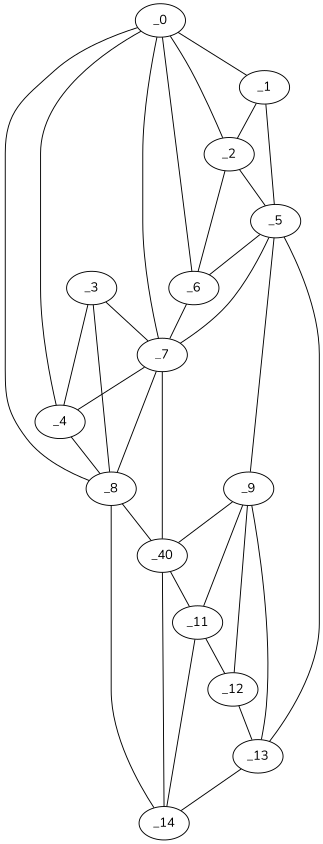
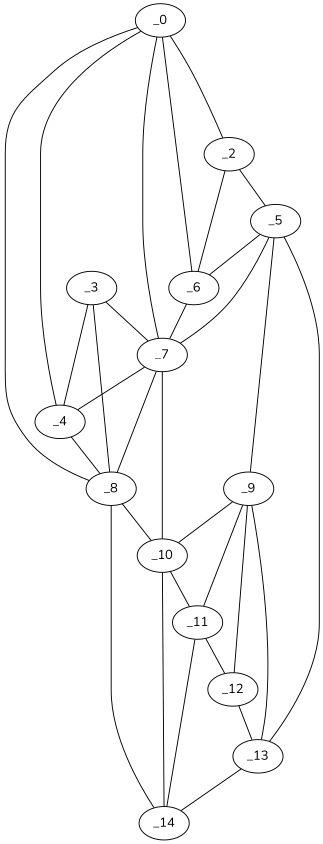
node "_1": removed
node "_40": label "_40" -> "_10"
